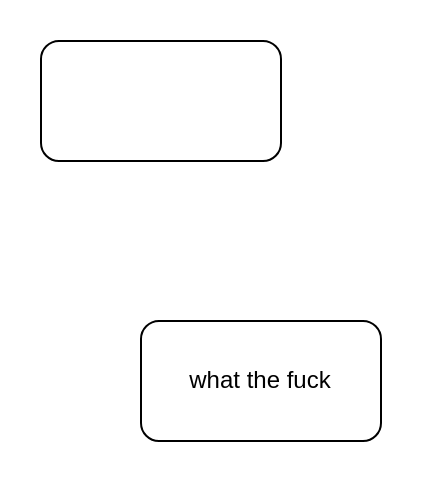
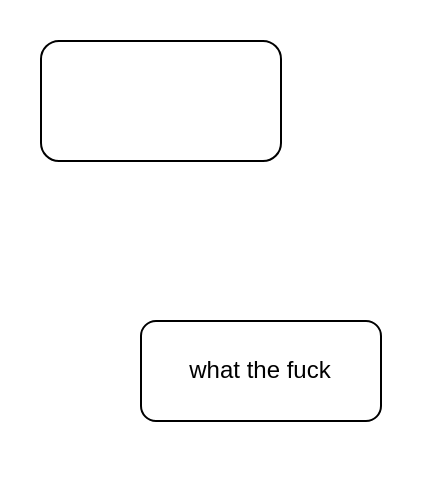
node "what the fuck": size 240x120 -> 240x100
